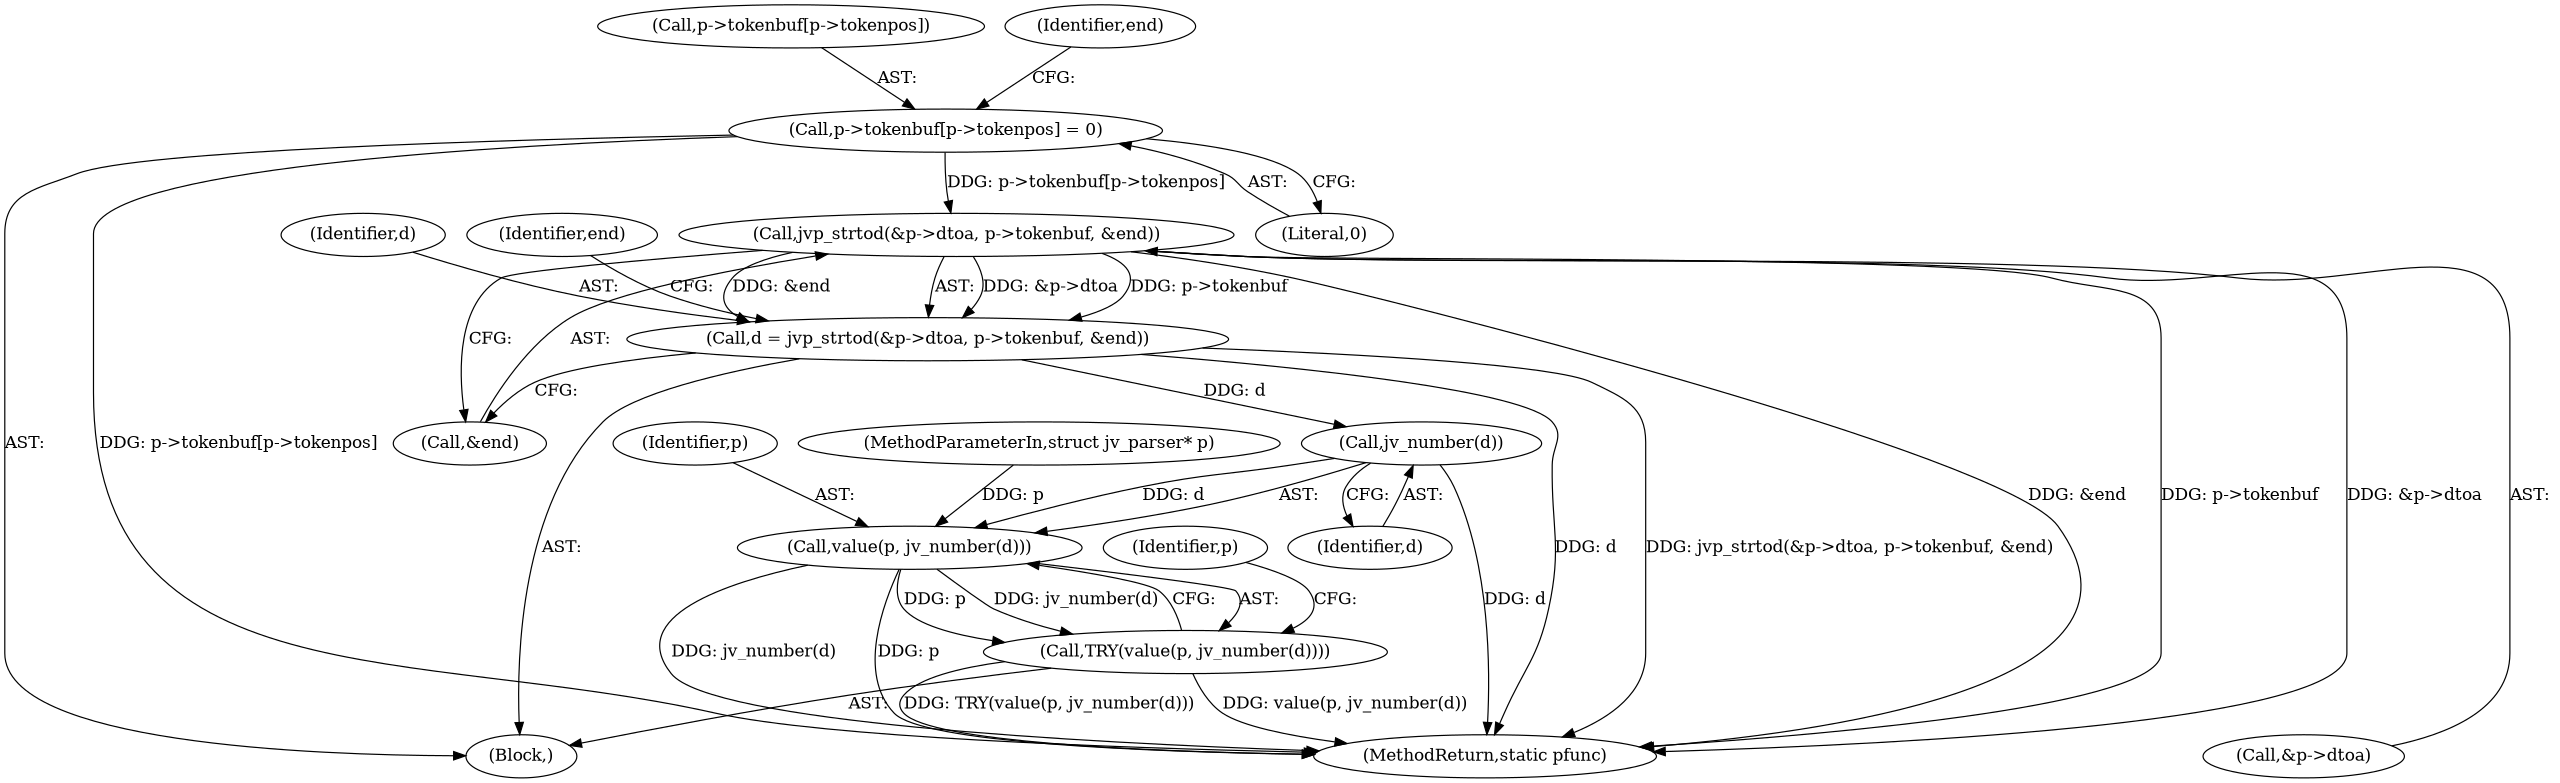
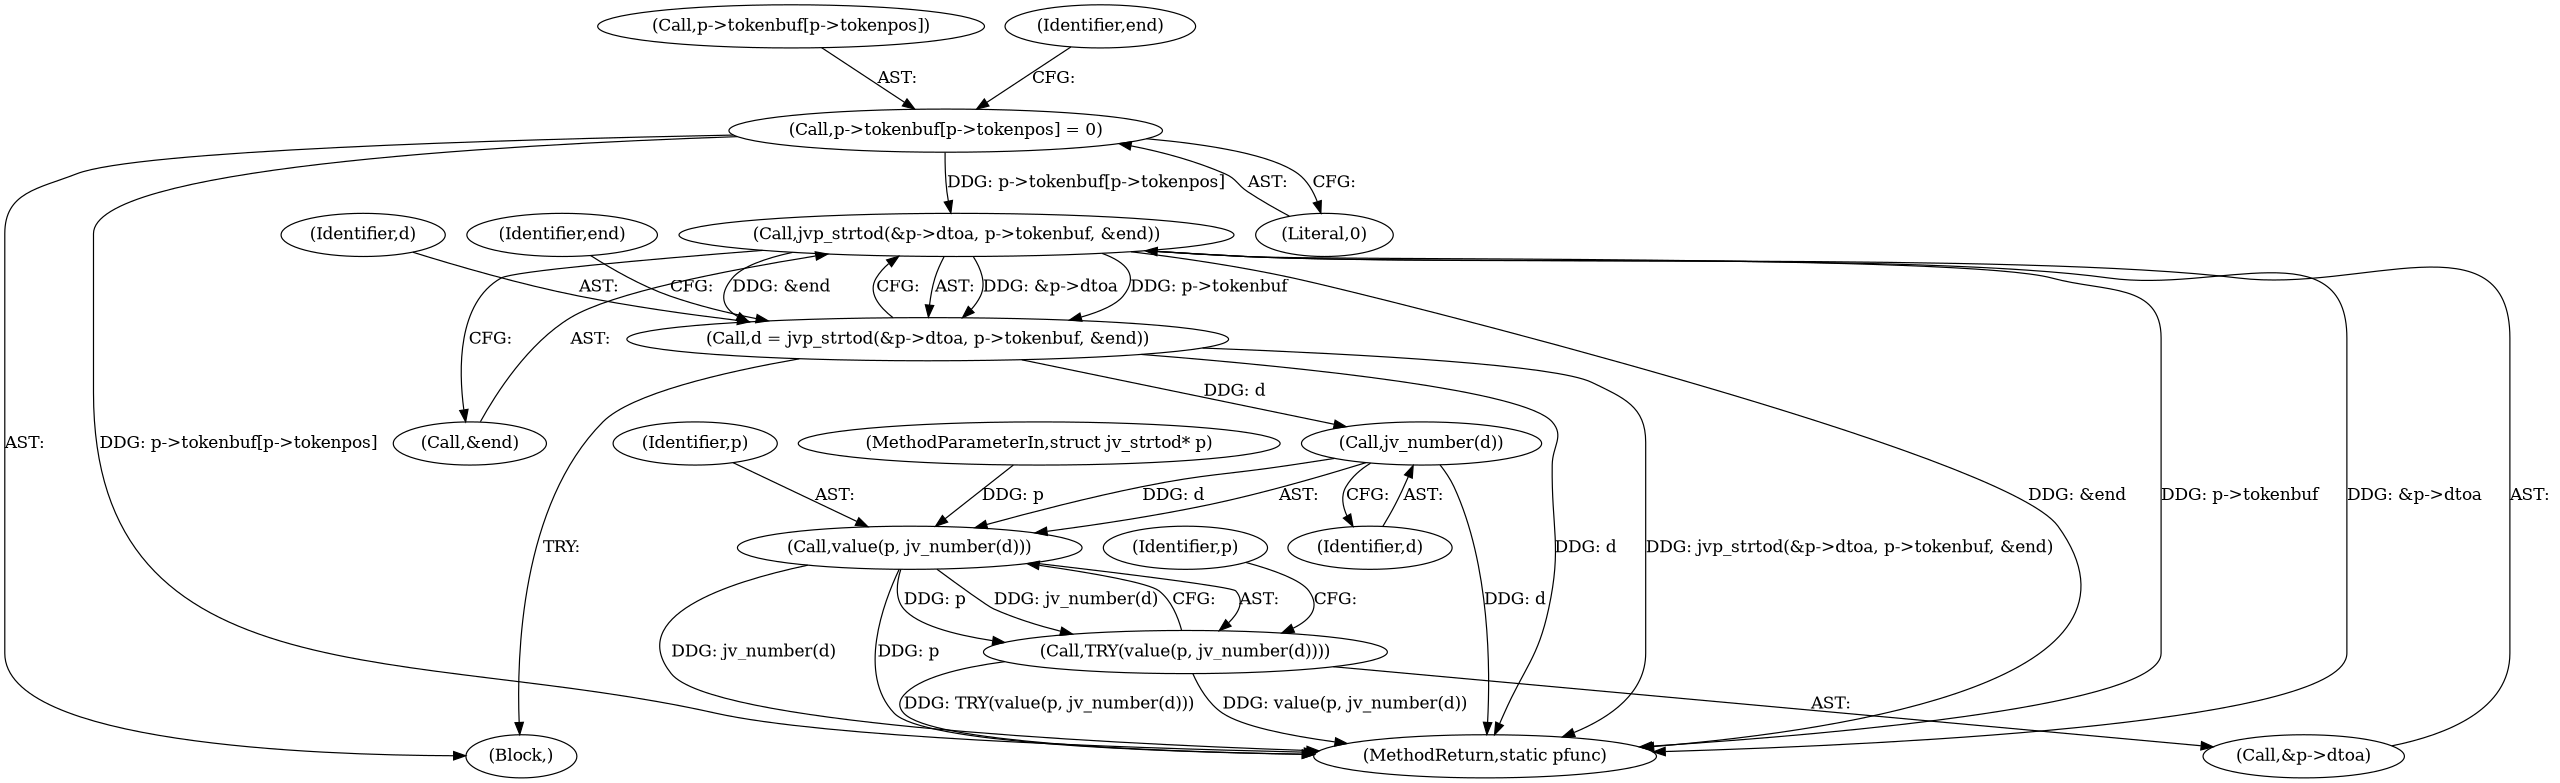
edge "(Call,d = jvp_strtod(&p->dtoa, p->tokenbuf, &end))" -> "(Call,&end)": now "(Call,d = jvp_strtod(&p->dtoa, p->tokenbuf, &end))" -> "(Call,jvp_strtod(&p->dtoa, p->tokenbuf, &end))"
node "(MethodParameterIn,struct jv_parser* p)": label "(MethodParameterIn,struct jv_parser* p)" -> "(MethodParameterIn,struct jv_strtod* p)"
edge "(Call,d = jvp_strtod(&p->dtoa, p->tokenbuf, &end))" -> "(Block,)": label "AST: " -> "TRY: "
edge "(Call,TRY(value(p, jv_number(d))))" -> "(Block,)": now "(Call,TRY(value(p, jv_number(d))))" -> "(Call,&p->dtoa)"
